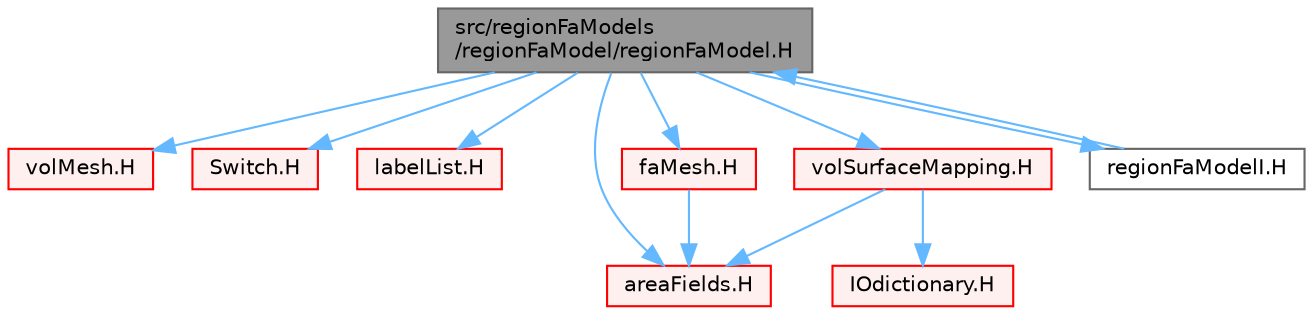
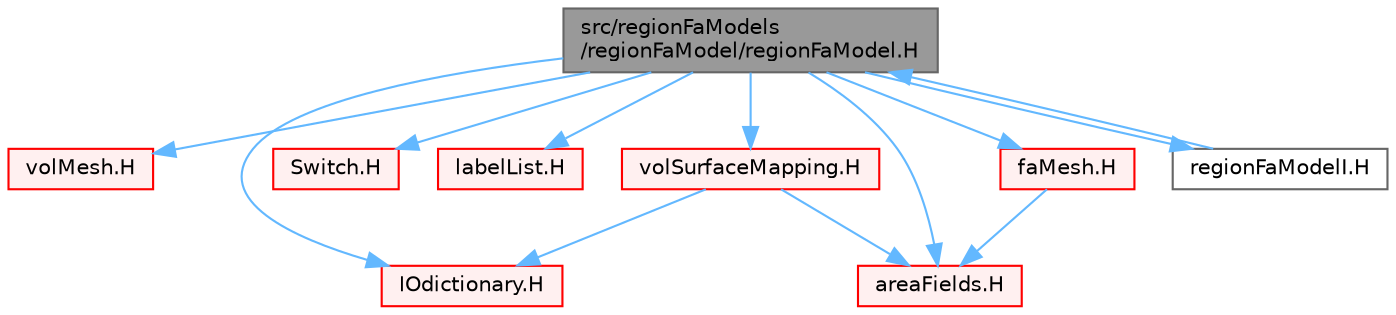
edge "src/regionFaModels /regionFaModel/regionFaModel.H" -> "IOdictionary.H": added
